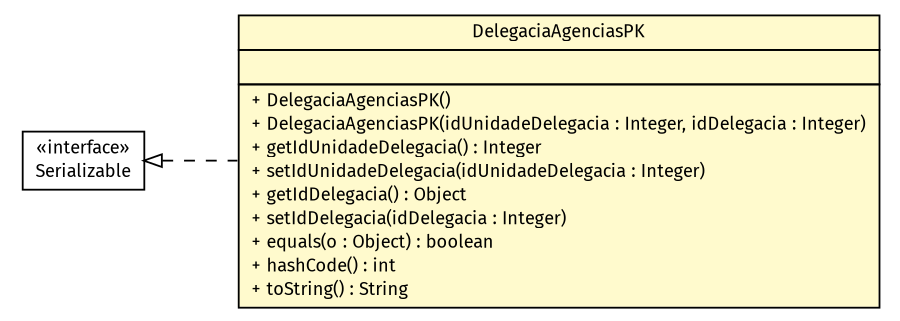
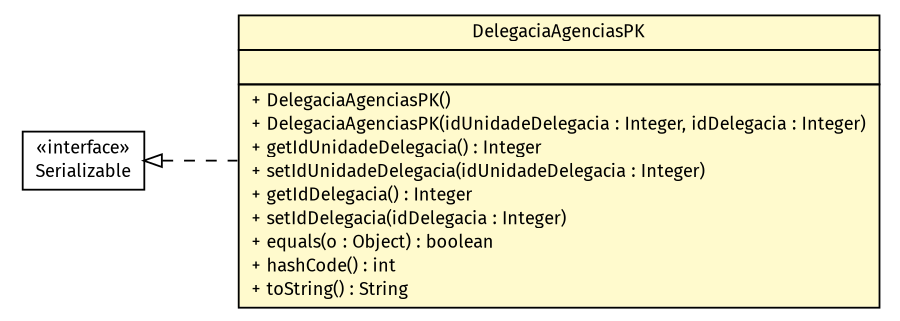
node "DelegaciaAgenciasPK": text "+ getIdDelegacia() : Object" -> "+ getIdDelegacia() : Integer"
